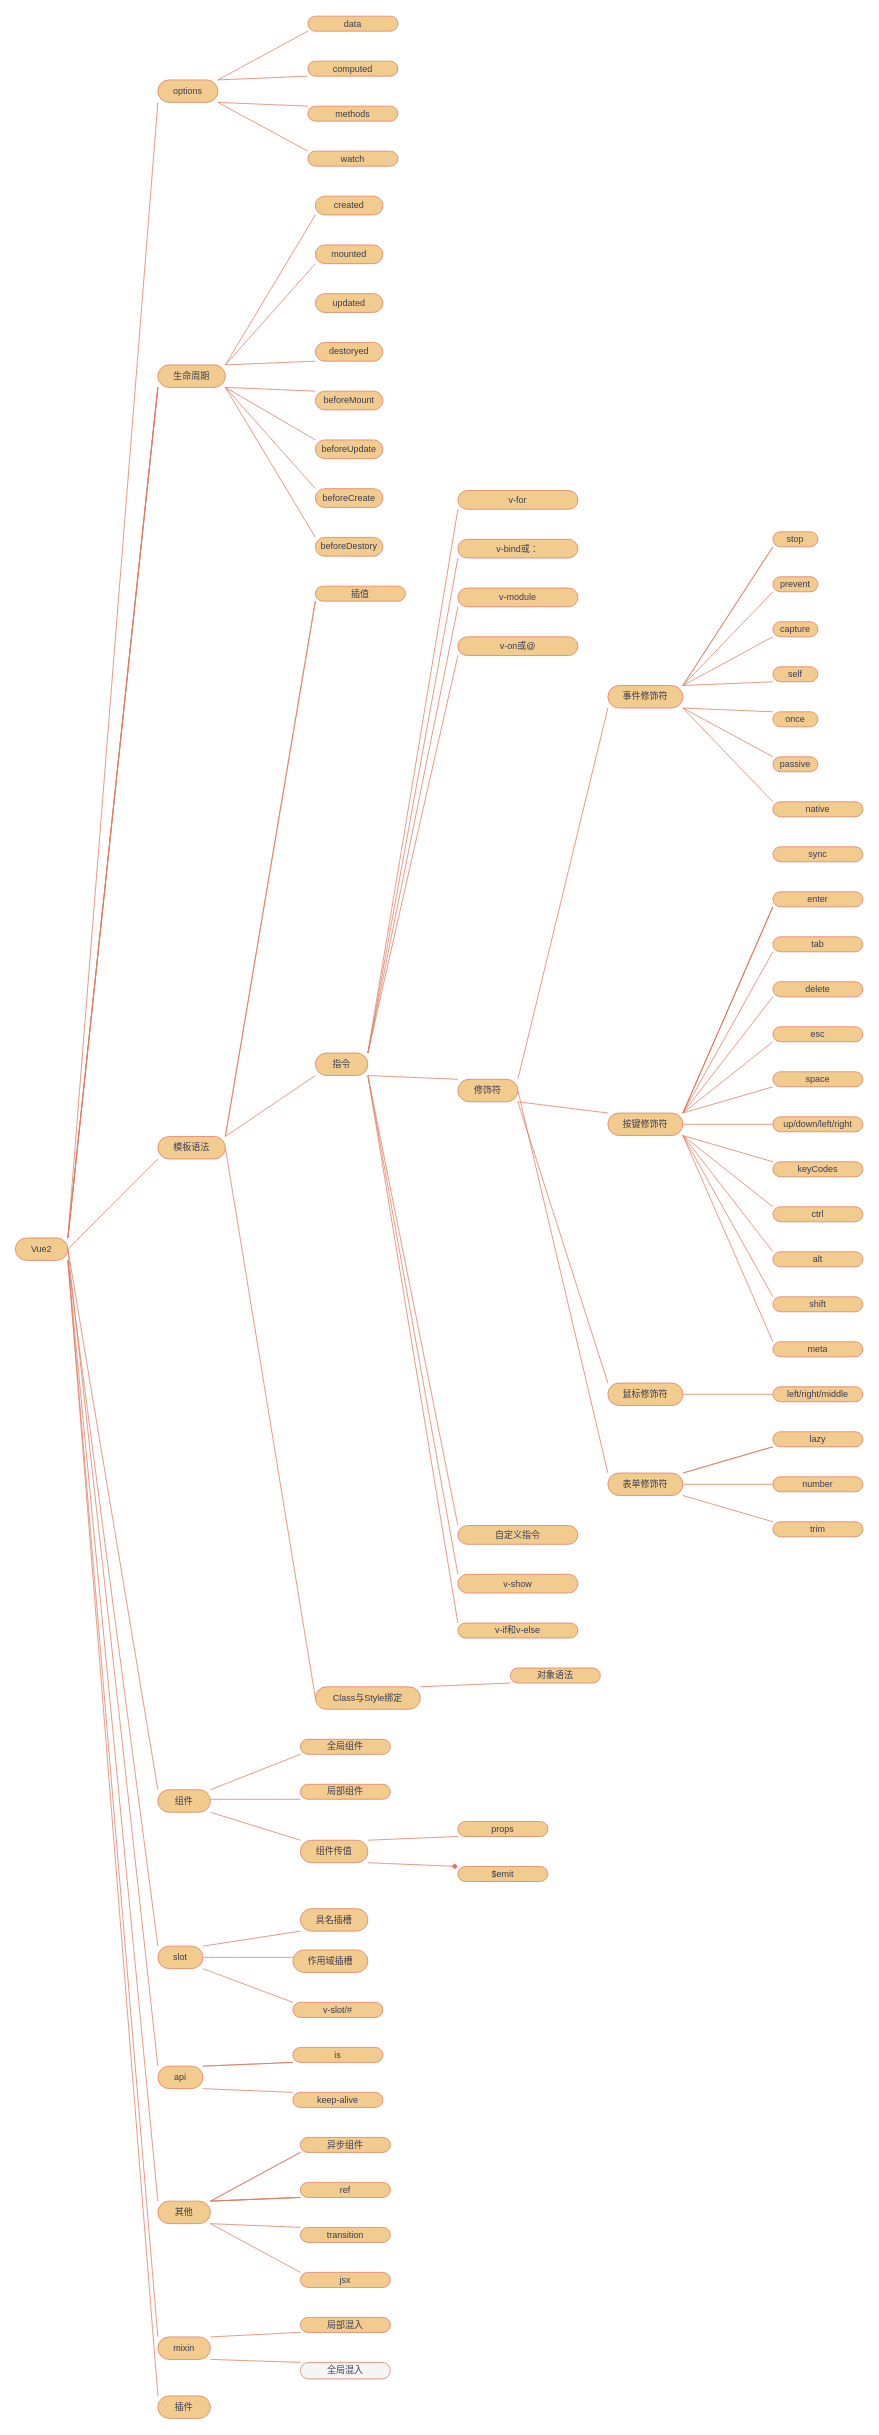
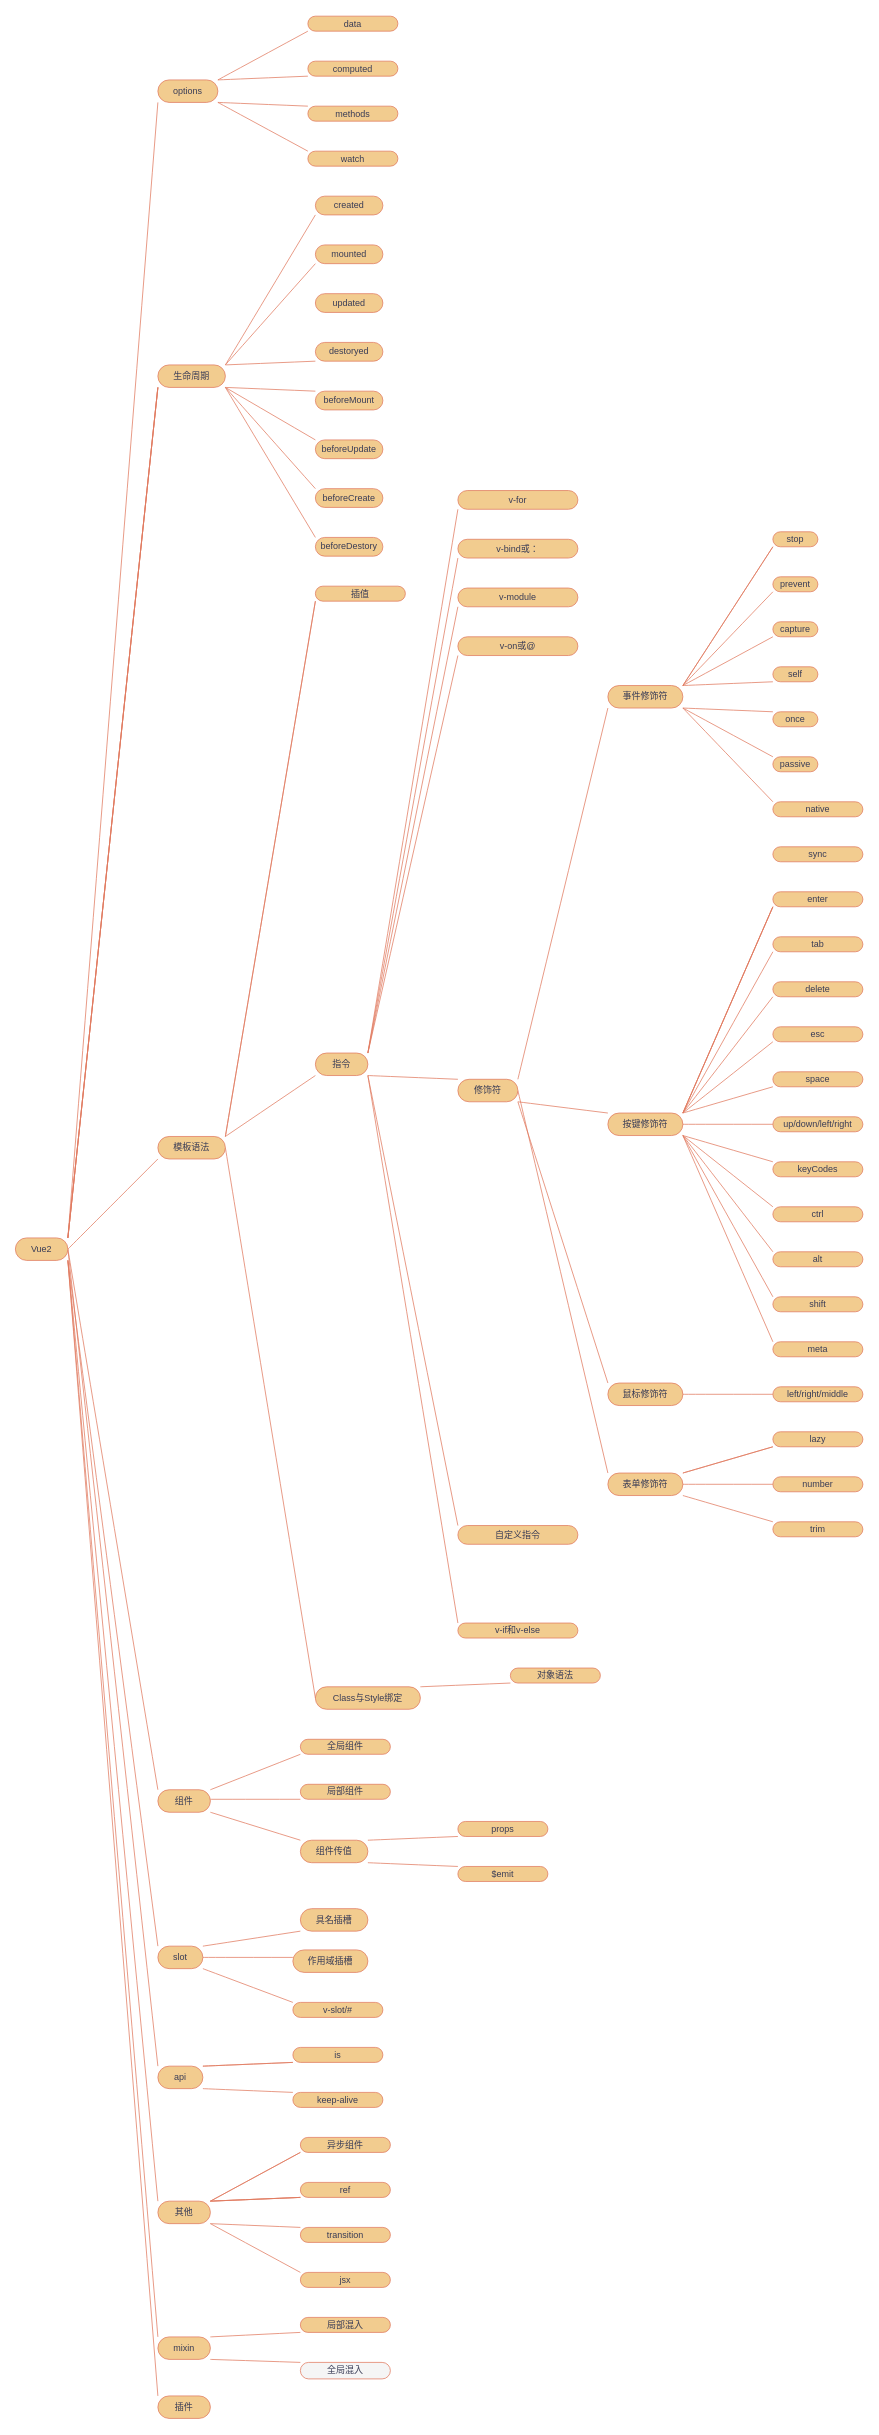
edge "指令" -- "v-show": removed
node "v-show": removed
edge "组件传值" -> "$emit": arrowhead diamond -> none
